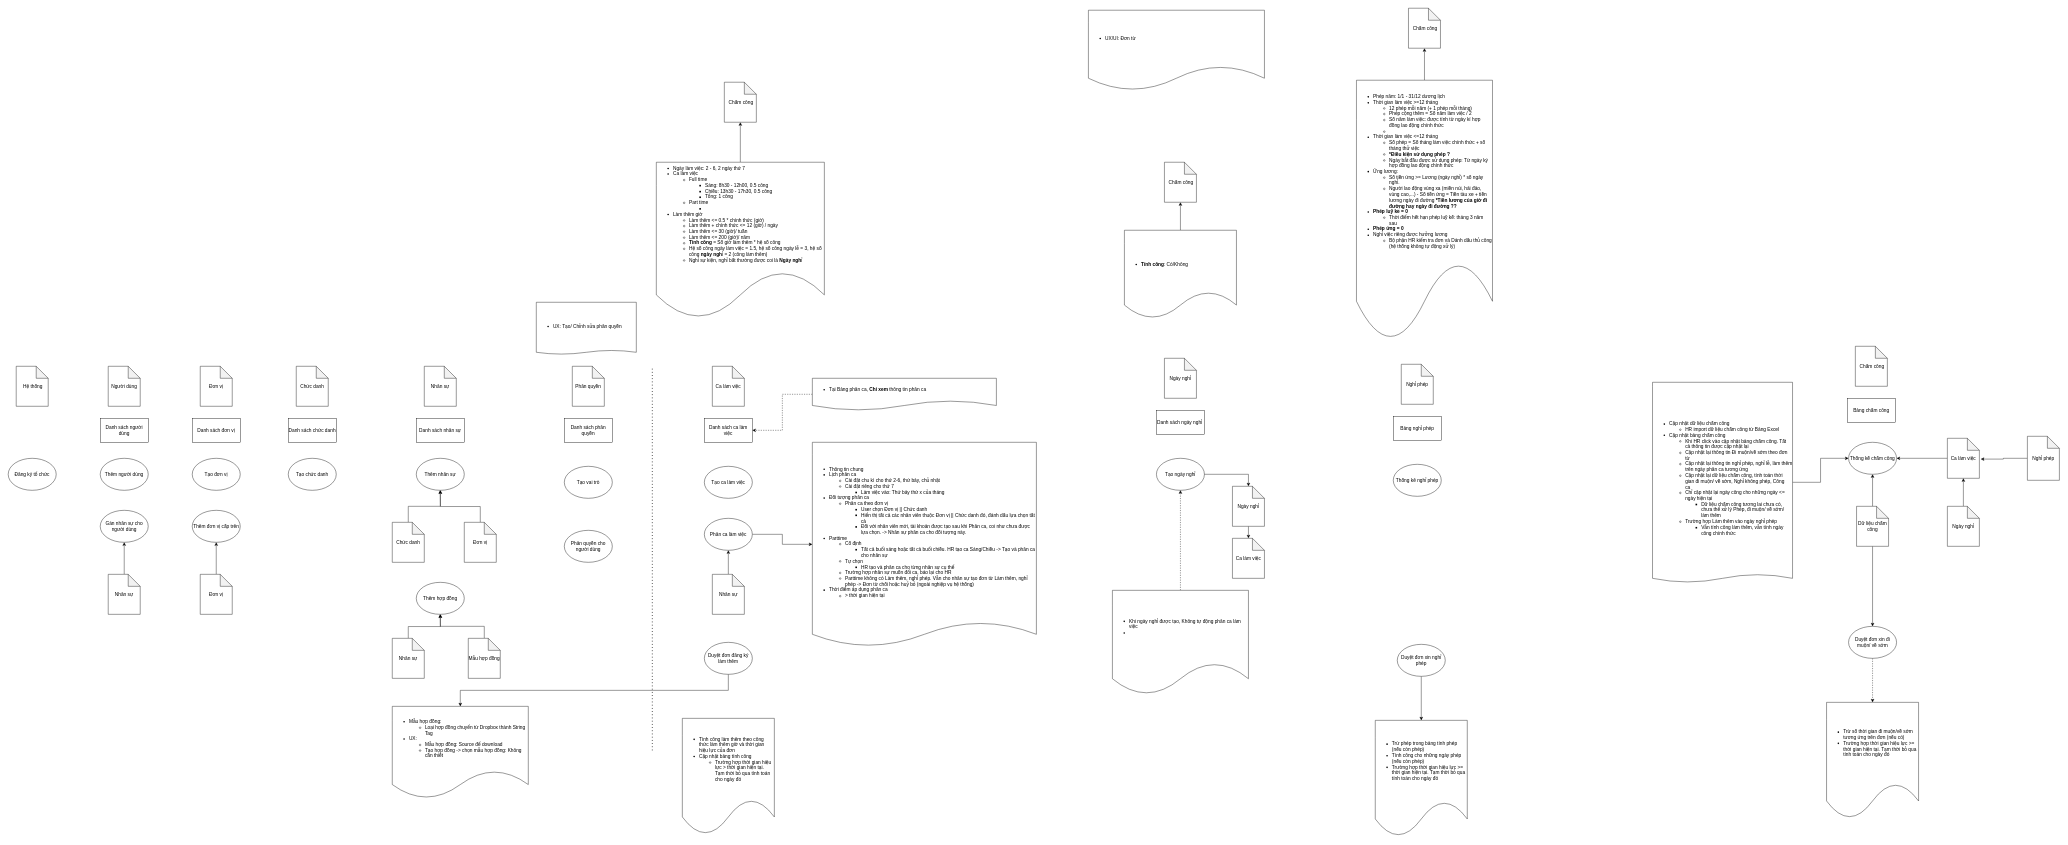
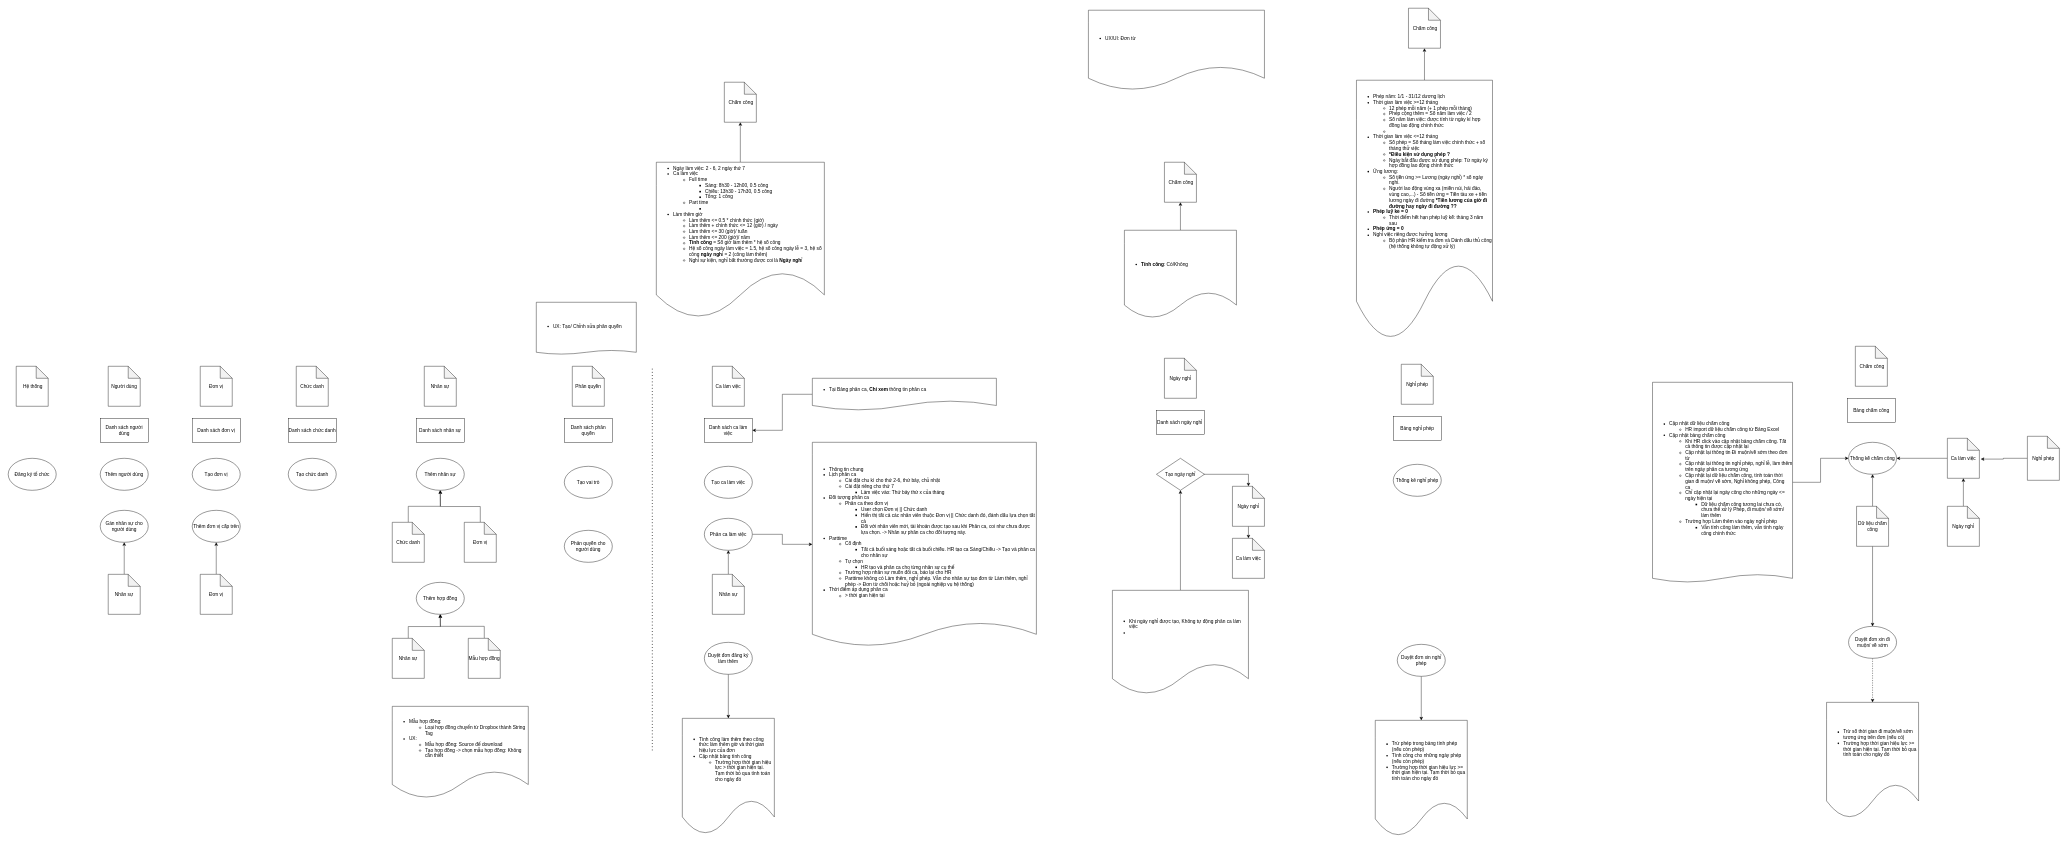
edge "Tại Bảng phân ca, Chỉ xem thông tin phân ca" -> "Danh sách ca làm việc": style dashed -> solid
node "Tạo ngày nghỉ": shape ellipse -> diamond
edge "Khi ngày nghỉ được tạo, Không tự động phân ca làm việc" -> "Tạo ngày nghỉ": style dashed -> solid
edge "Duyệt đơn đăng ký làm thêm" -> "Mẫu hợp đồng: Loại hợp đồng chuyển từ Dropbox thành String Tag UX: Mẫu hợp đồng: Source để download Tạo hợp đồng -> chọn mẫu hợp đồng: Không cần thiết": now "Duyệt đơn đăng ký làm thêm" -> "Tính công làm thêm theo công thức làm thêm giờ và thời gian hiệu lực của đơn Cập nhật bảng tính công Trường hợp thời gian hiệu lực > thời gian hiện tại. Tạm thời bỏ qua tính toán cho ngày đó"
